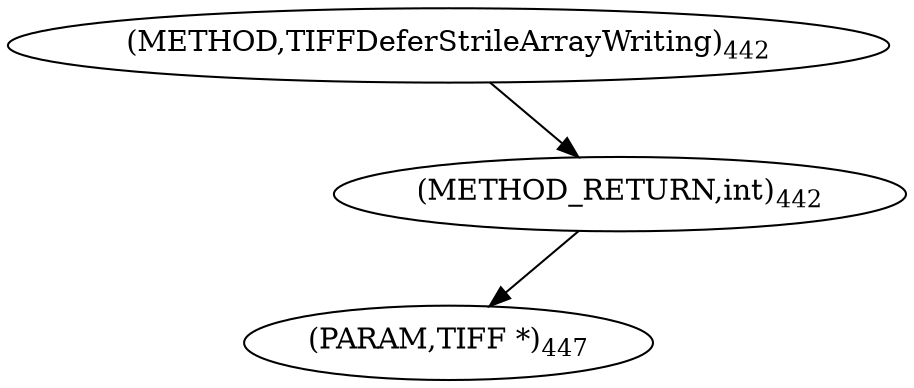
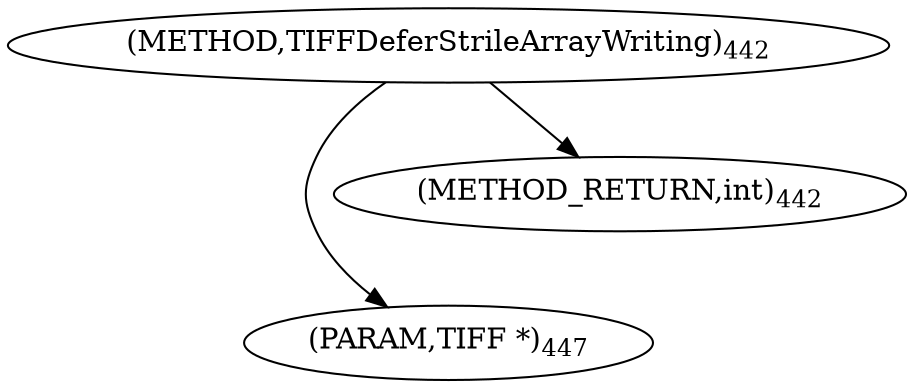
edge "(METHOD_RETURN,int)" -> "(PARAM,TIFF *)": now "(METHOD,TIFFDeferStrileArrayWriting)" -> "(PARAM,TIFF *)"
